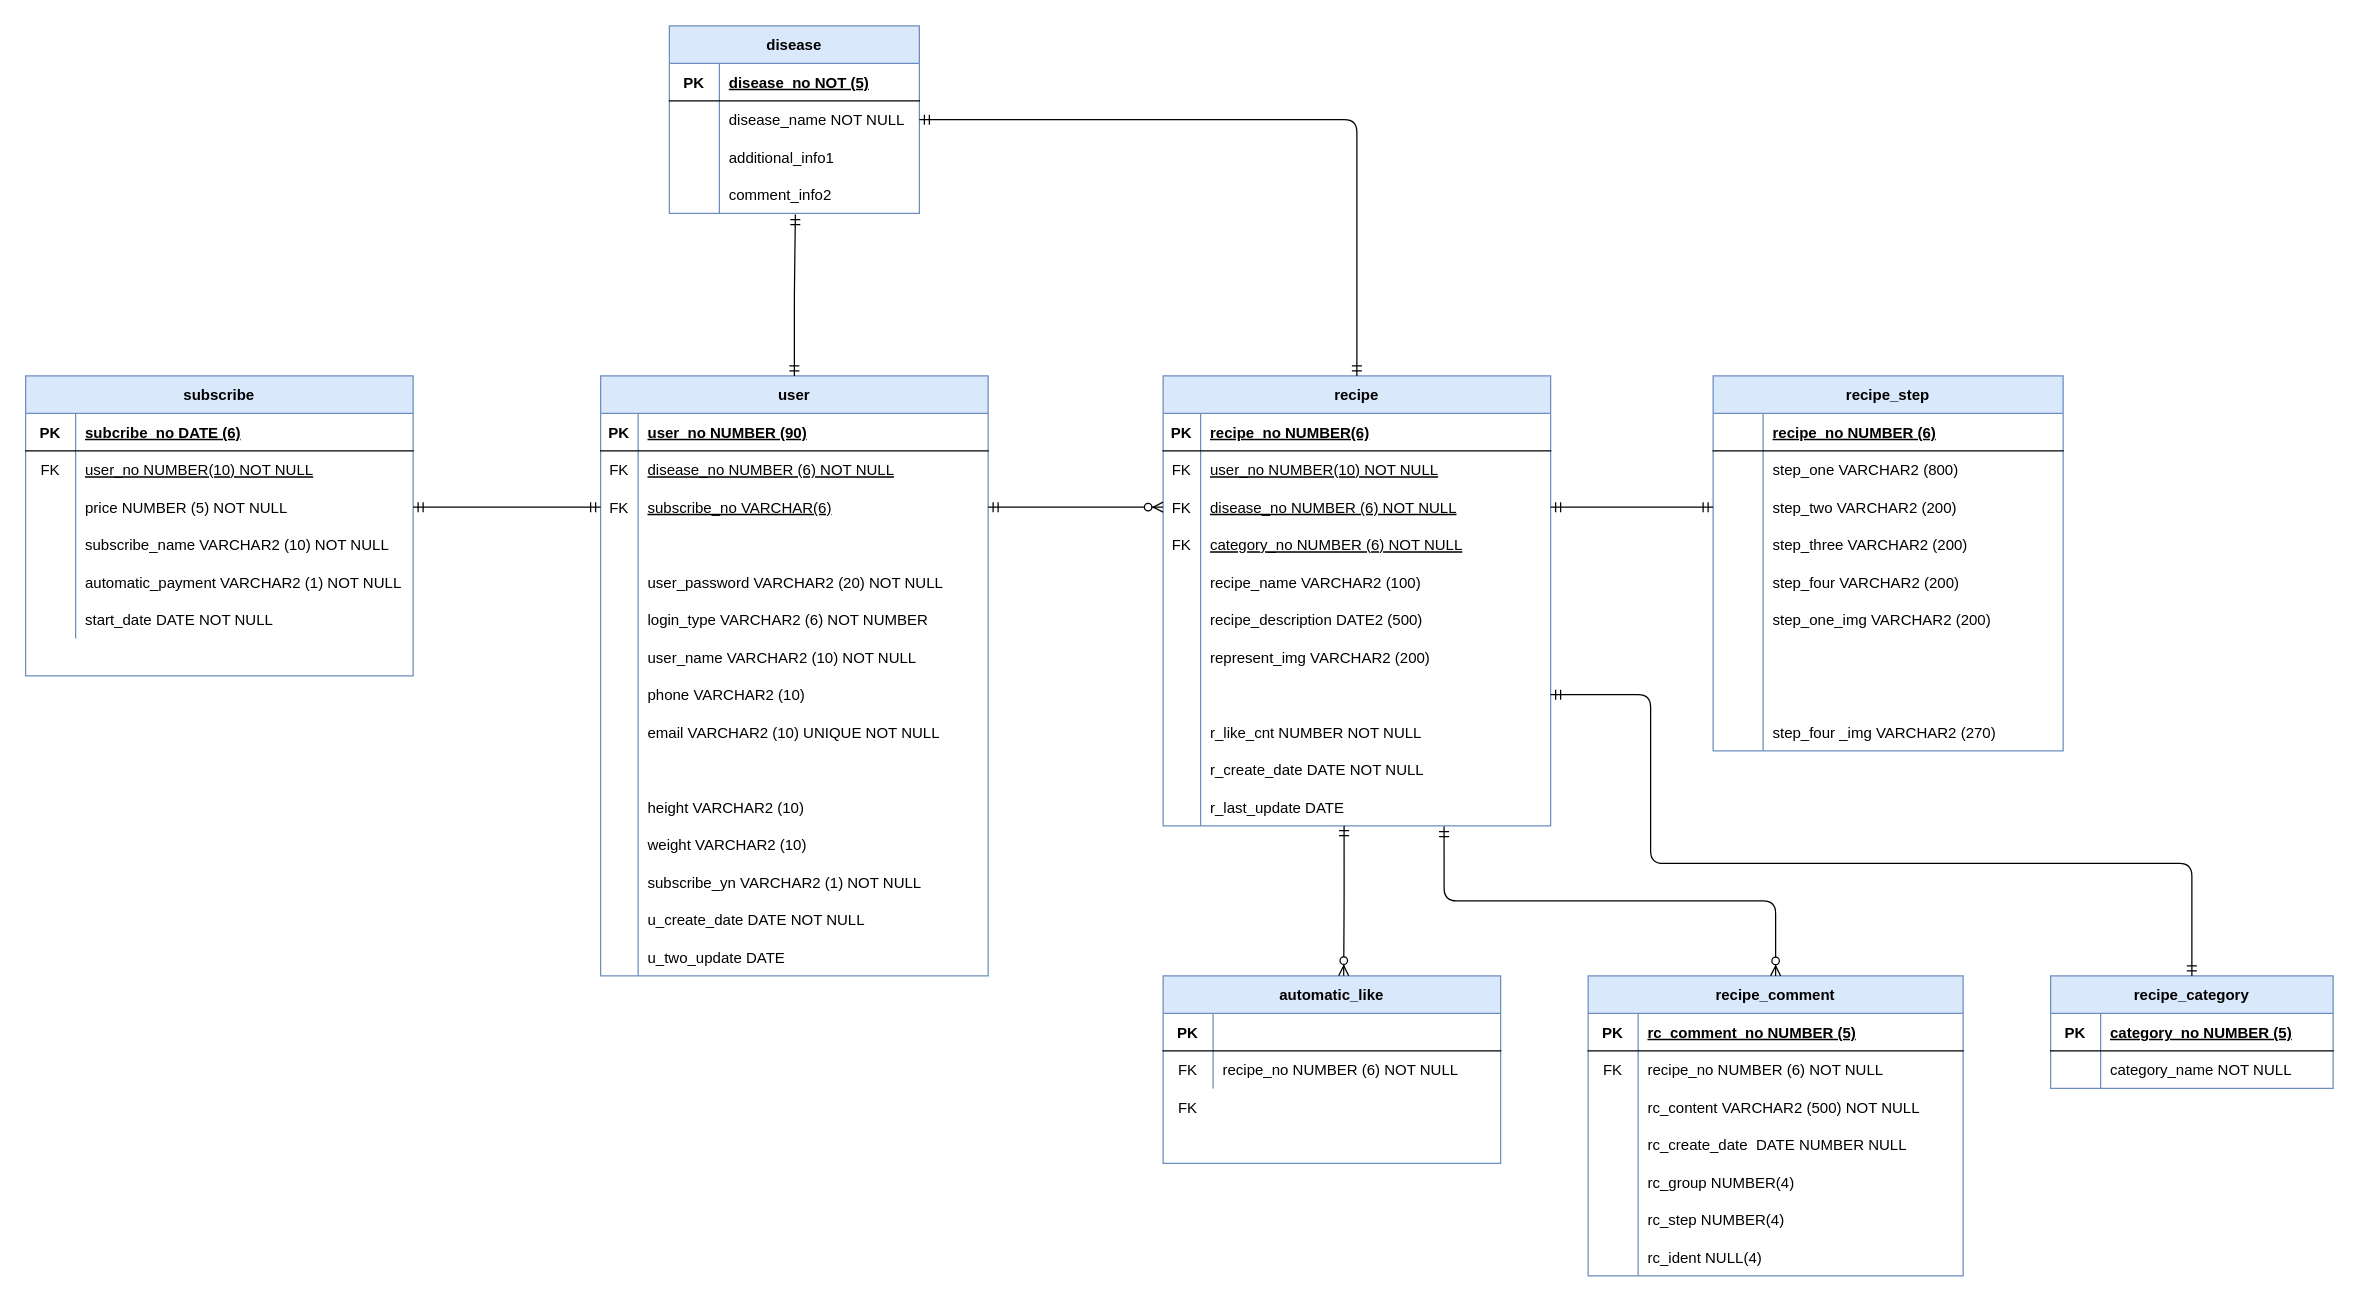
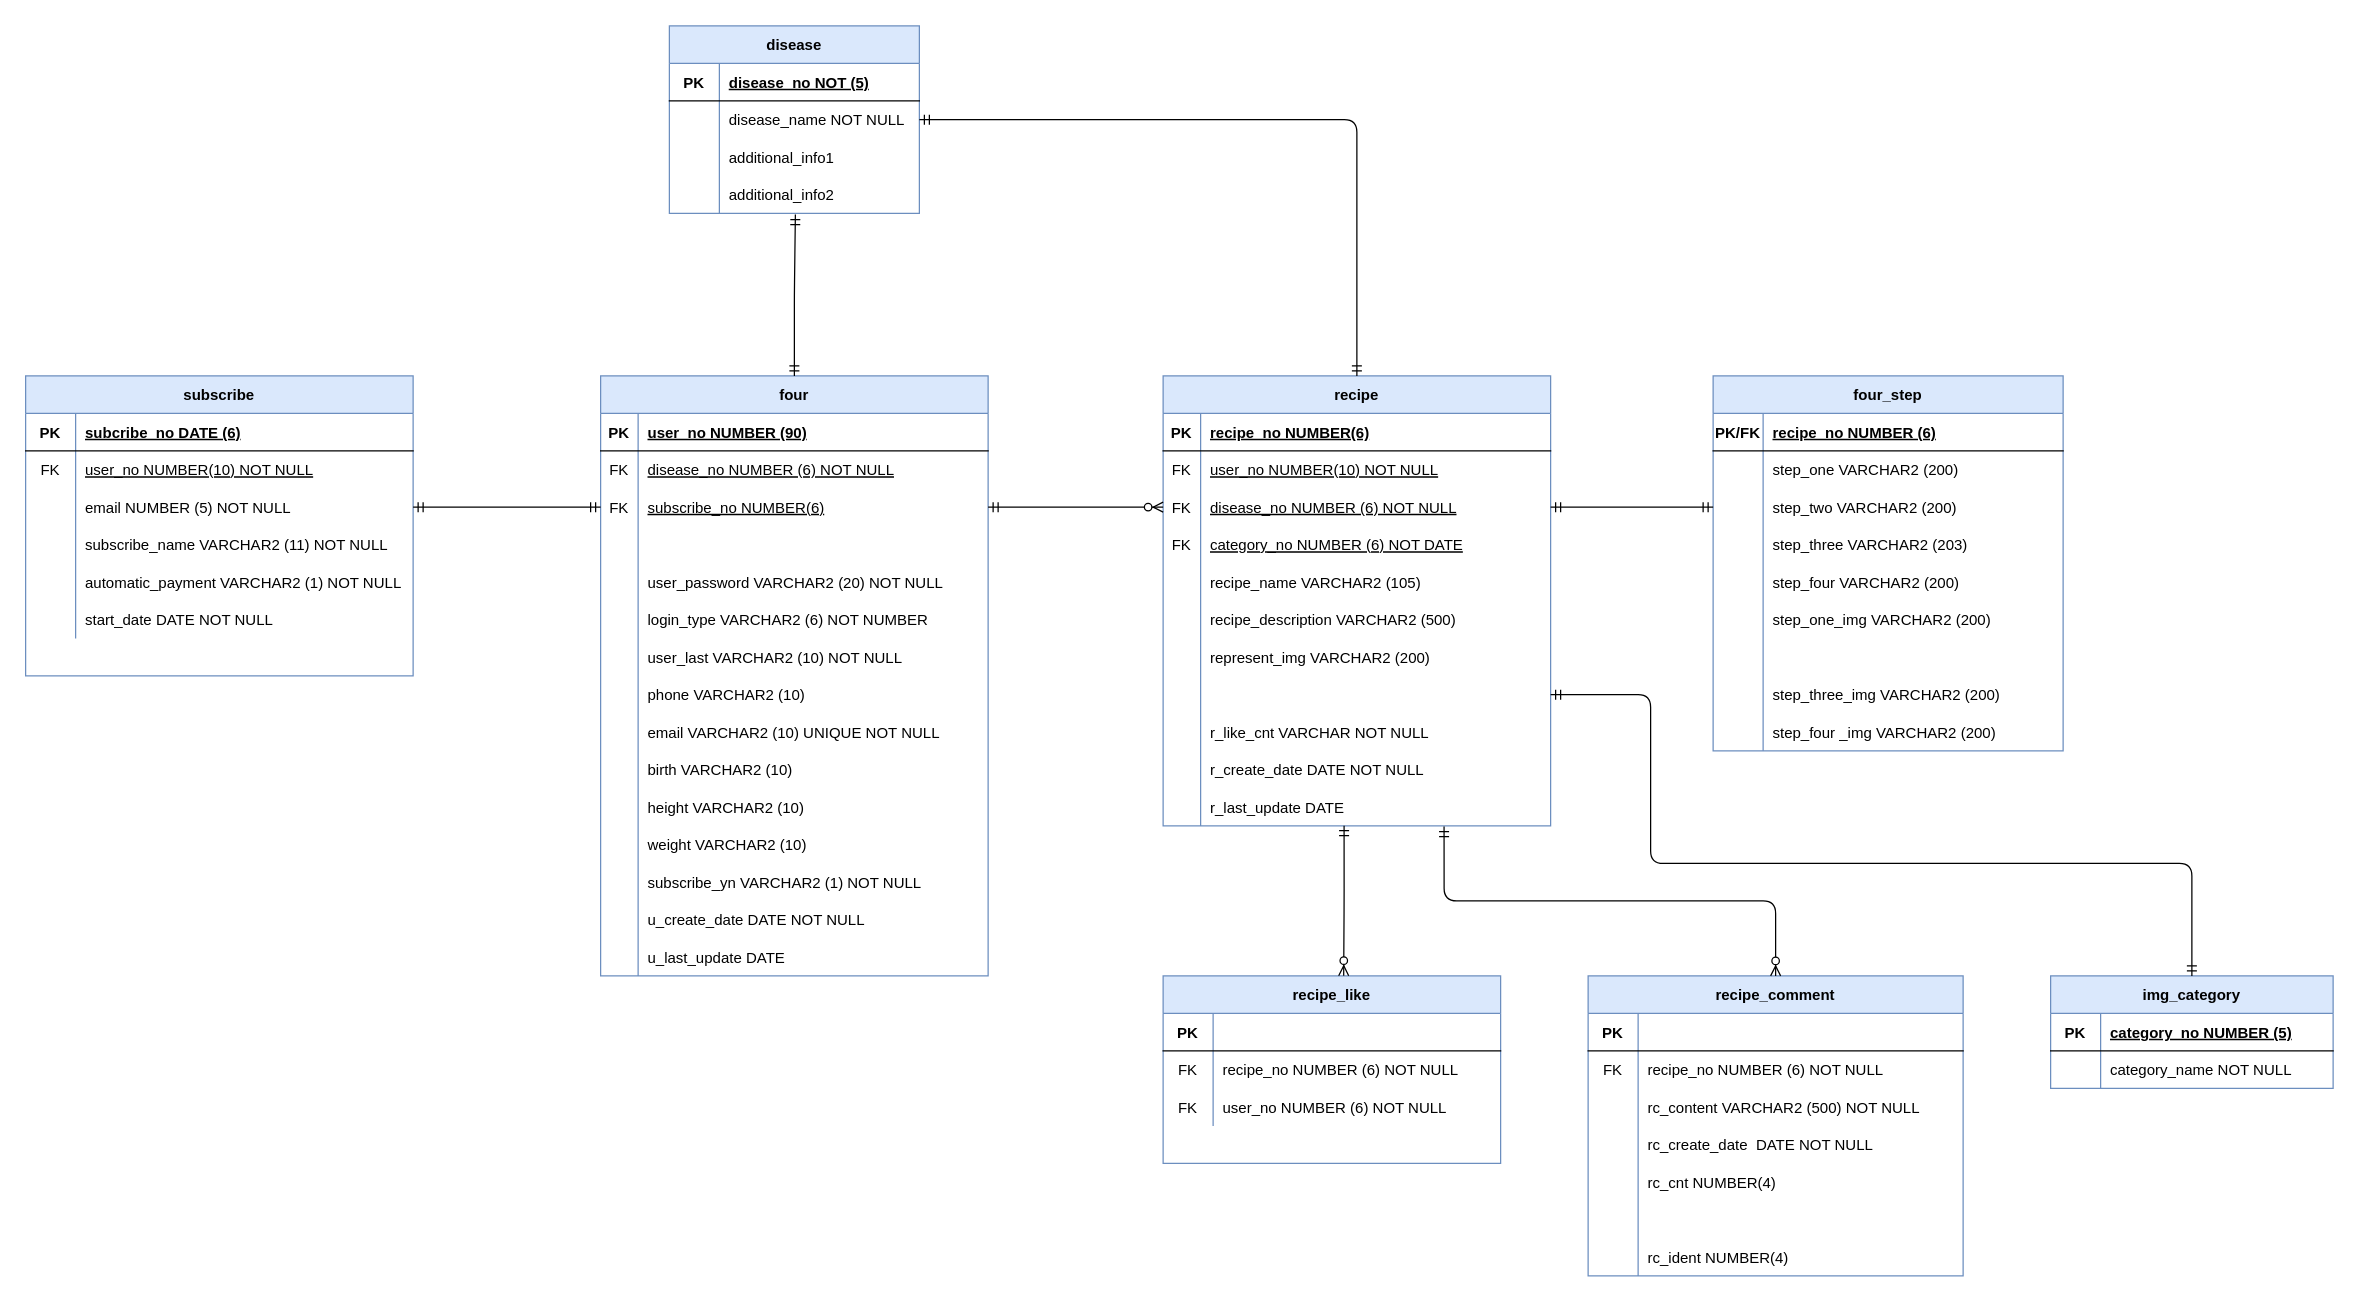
node "comment_info2": label "comment_info2" -> "additional_info2"
node "user": label "user" -> "four"
node "recipe_step": label "recipe_step" -> "four_step"
node "PK/FK": added
node "step_one VARCHAR2 (800)": label "step_one VARCHAR2 (800)" -> "step_one VARCHAR2 (200)"
node "price NUMBER (5) NOT NULL": label "price NUMBER (5) NOT NULL" -> "email NUMBER (5) NOT NULL"
node "subscribe_no VARCHAR(6)": label "subscribe_no VARCHAR(6)" -> "subscribe_no NUMBER(6)"
node "subscribe_name VARCHAR2 (10) NOT NULL": label "subscribe_name VARCHAR2 (10) NOT NULL" -> "subscribe_name VARCHAR2 (11) NOT NULL"
node "category_no NUMBER (6) NOT NULL": label "category_no NUMBER (6) NOT NULL" -> "category_no NUMBER (6) NOT DATE"
node "step_three VARCHAR2 (200)": label "step_three VARCHAR2 (200)" -> "step_three VARCHAR2 (203)"
node "recipe_name VARCHAR2 (100)": label "recipe_name VARCHAR2 (100)" -> "recipe_name VARCHAR2 (105)"
node "recipe_description DATE2 (500)": label "recipe_description DATE2 (500)" -> "recipe_description VARCHAR2 (500)"
node "user_name VARCHAR2 (10) NOT NULL": label "user_name VARCHAR2 (10) NOT NULL" -> "user_last VARCHAR2 (10) NOT NULL"
node "step_three_img VARCHAR2 (200)": added
node "r_like_cnt NUMBER NOT NULL": label "r_like_cnt NUMBER NOT NULL" -> "r_like_cnt VARCHAR NOT NULL"
node "step_four _img VARCHAR2 (270)": label "step_four _img VARCHAR2 (270)" -> "step_four _img VARCHAR2 (200)"
node "birth VARCHAR2 (10)": added
node "u_two_update DATE": label "u_two_update DATE" -> "u_last_update DATE"
node "automatic_like": label "automatic_like" -> "recipe_like"
node "recipe_category": label "recipe_category" -> "img_category"
node "rc_comment_no NUMBER (5)": removed
node "user_no NUMBER (6) NOT NULL": added
node "rc_create_date DATE NUMBER NULL": label "rc_create_date DATE NUMBER NULL" -> "rc_create_date DATE NOT NULL"
node "rc_group NUMBER(4)": label "rc_group NUMBER(4)" -> "rc_cnt NUMBER(4)"
node "rc_step NUMBER(4)": removed
node "rc_ident NULL(4)": label "rc_ident NULL(4)" -> "rc_ident NUMBER(4)"
